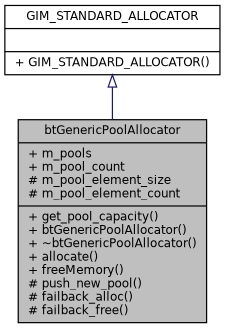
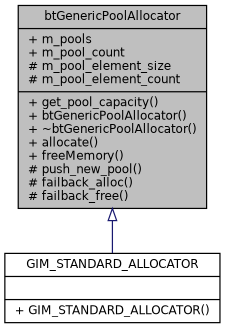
edge "btGenericPoolAllocator" -> "GIM_STANDARD_ALLOCATOR": reversed
